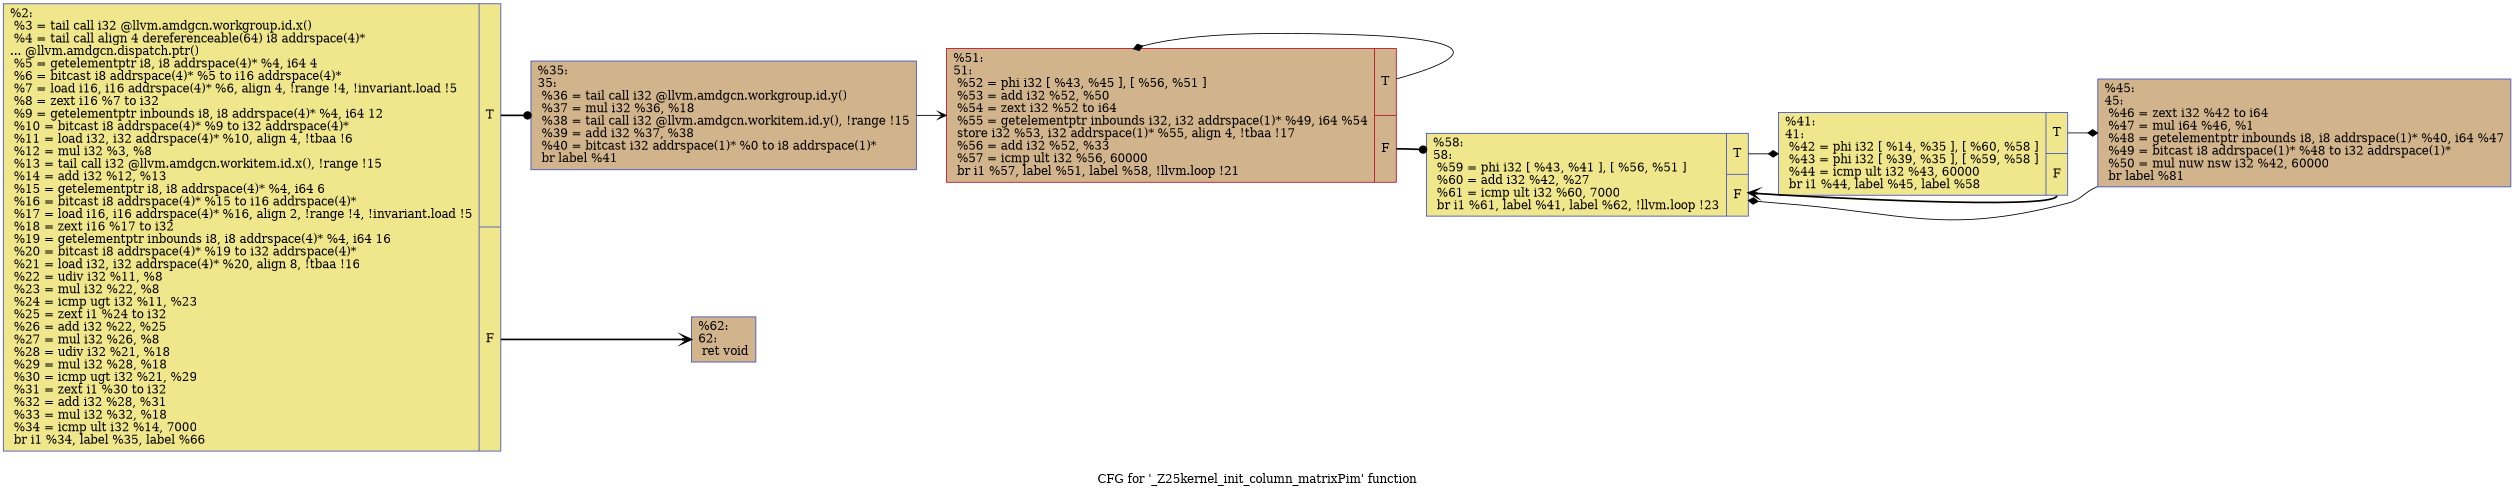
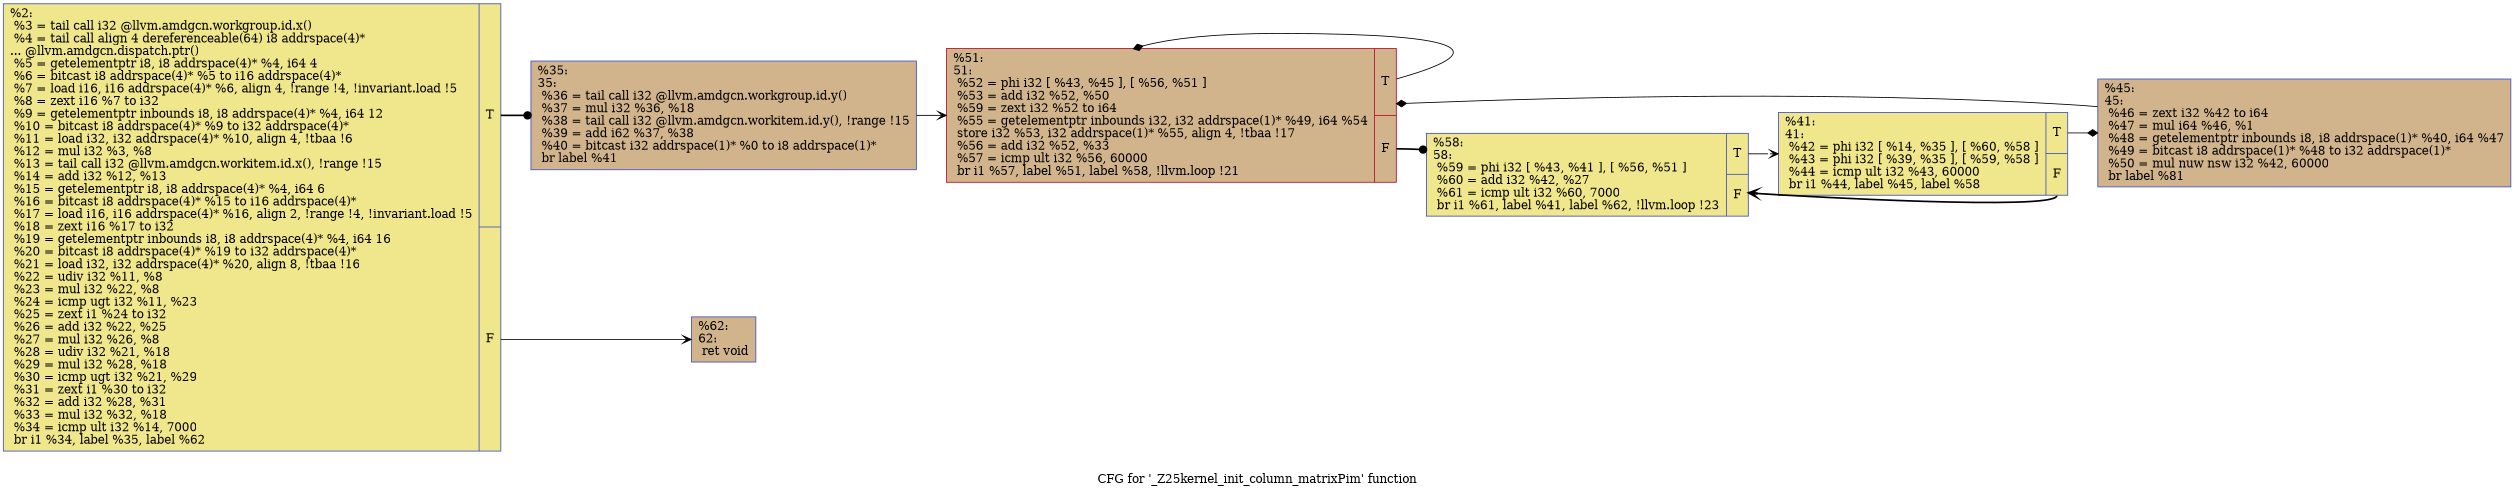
node "%51:": text "%54 = zext i32 %52 to i64" -> "%59 = zext i32 %52 to i64"
node "%35:": text "%39 = add i32 %37, %38" -> "%39 = add i62 %37, %38"
edge "%58:" -> "%41:": arrowhead diamond -> vee
edge "%45:" -> "%58:": now "%45:" -> "%51:"
edge "%2:" -> "%62:": style bold -> solid
node "%2:": text "br i1 %34, label %35, label %66" -> "br i1 %34, label %35, label %62"
